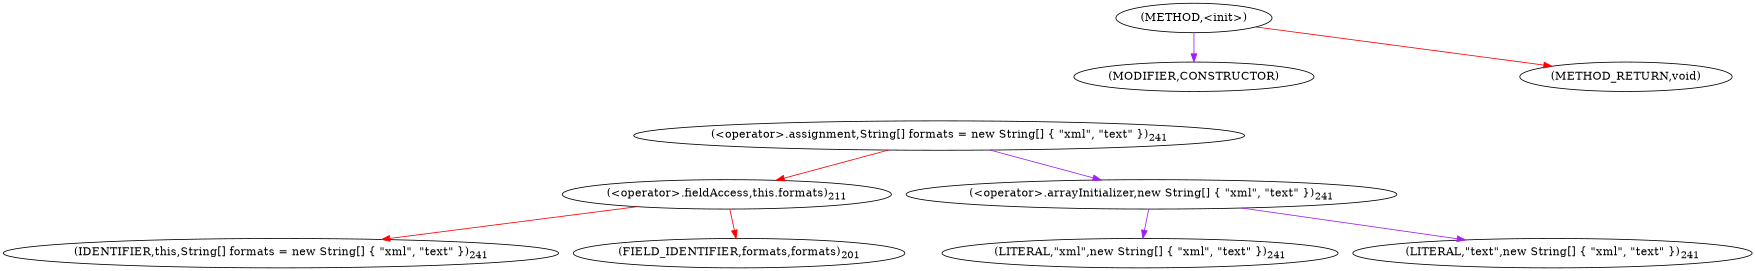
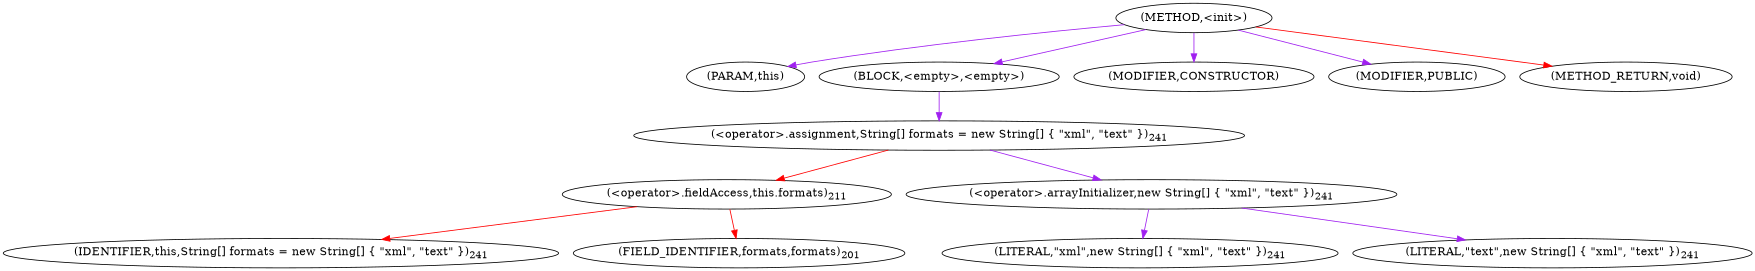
node "(PARAM,this)": added
node "(BLOCK,<empty>,<empty>)": added
node "(MODIFIER,PUBLIC)": added
